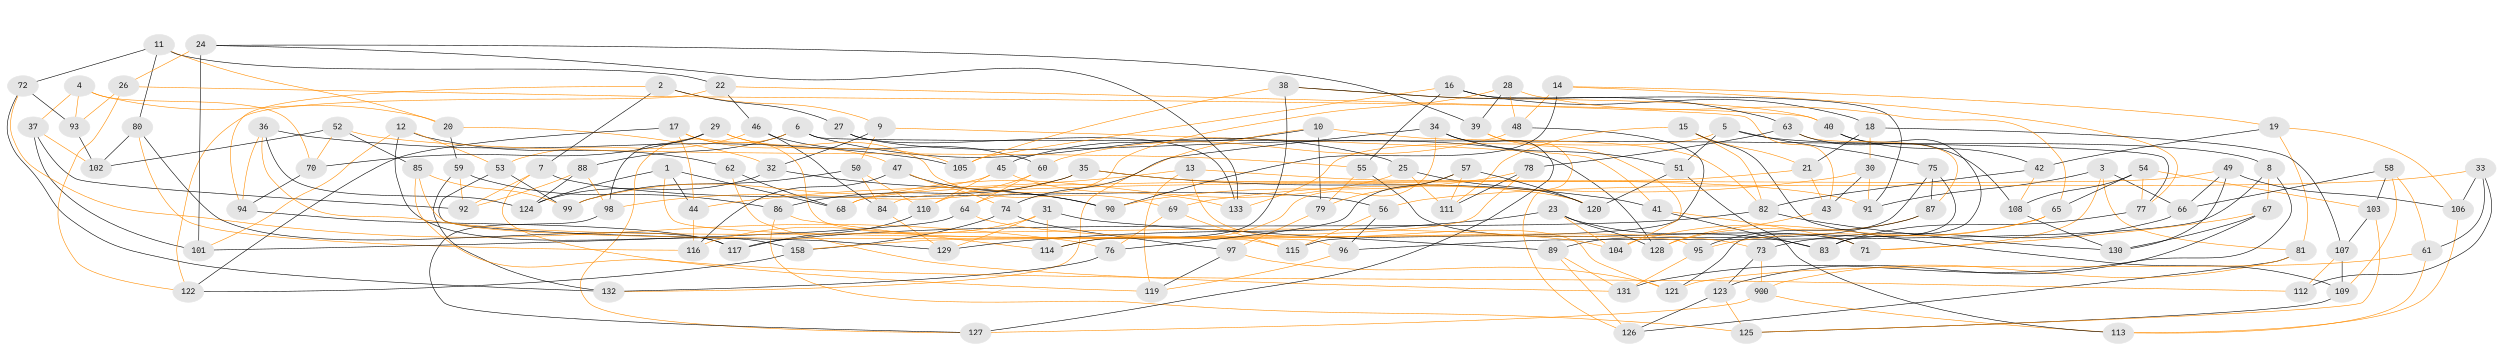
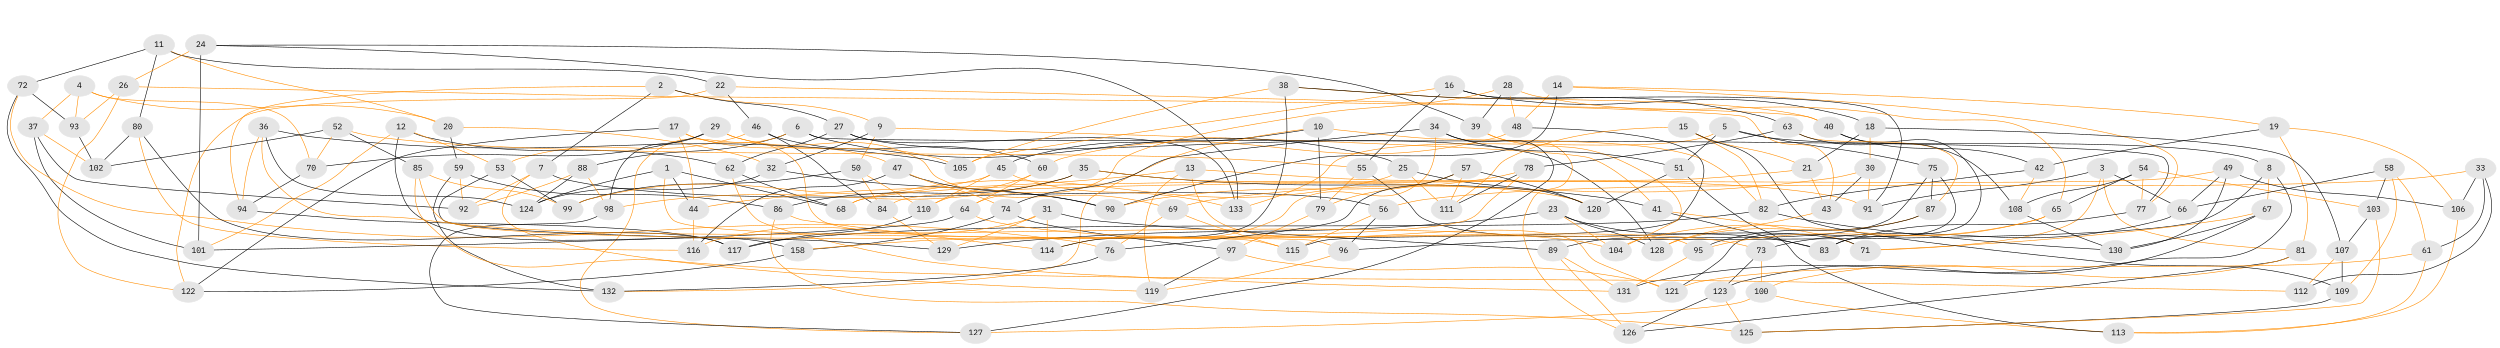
edge "27" -- "62": added
node "900": label "900" -> "100"
